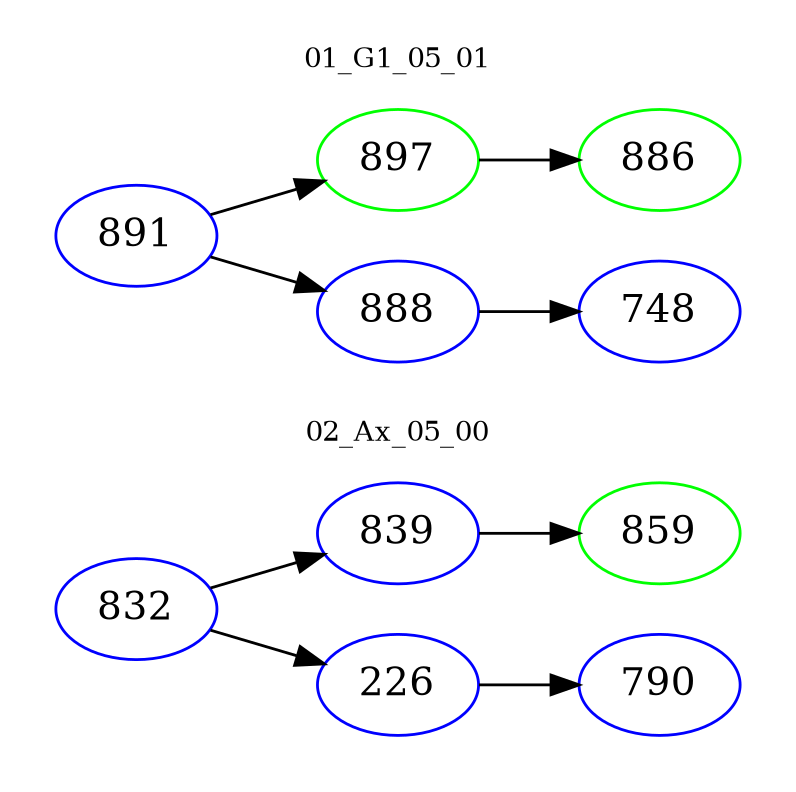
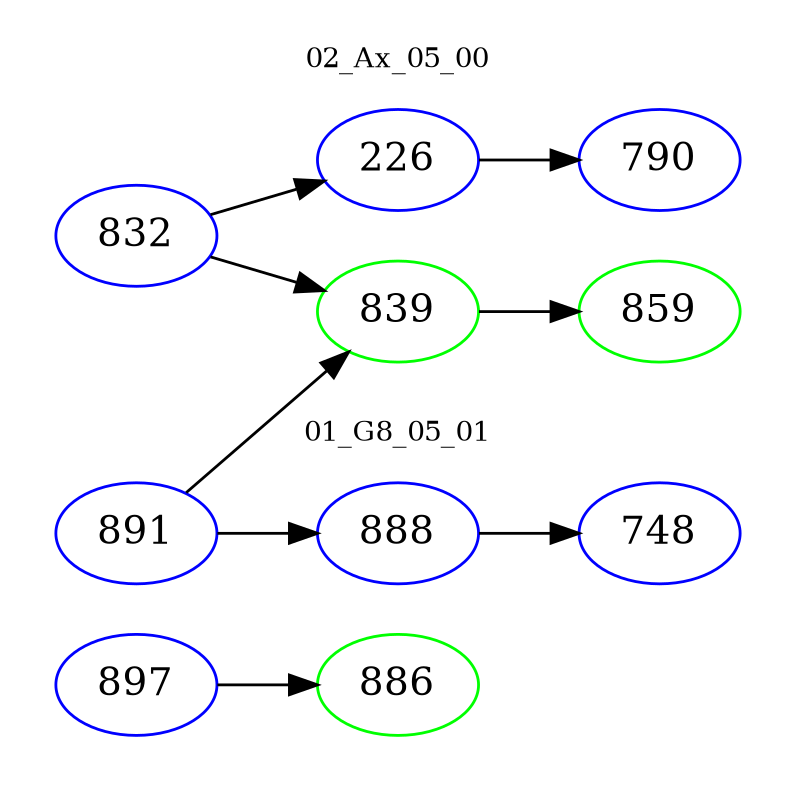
cluster "01_G1_05_01": label "01_G1_05_01" -> "01_G8_05_01"
node "897": color green -> blue
edge "891" -> "897": now "891" -> "839"
node "839": color blue -> green
